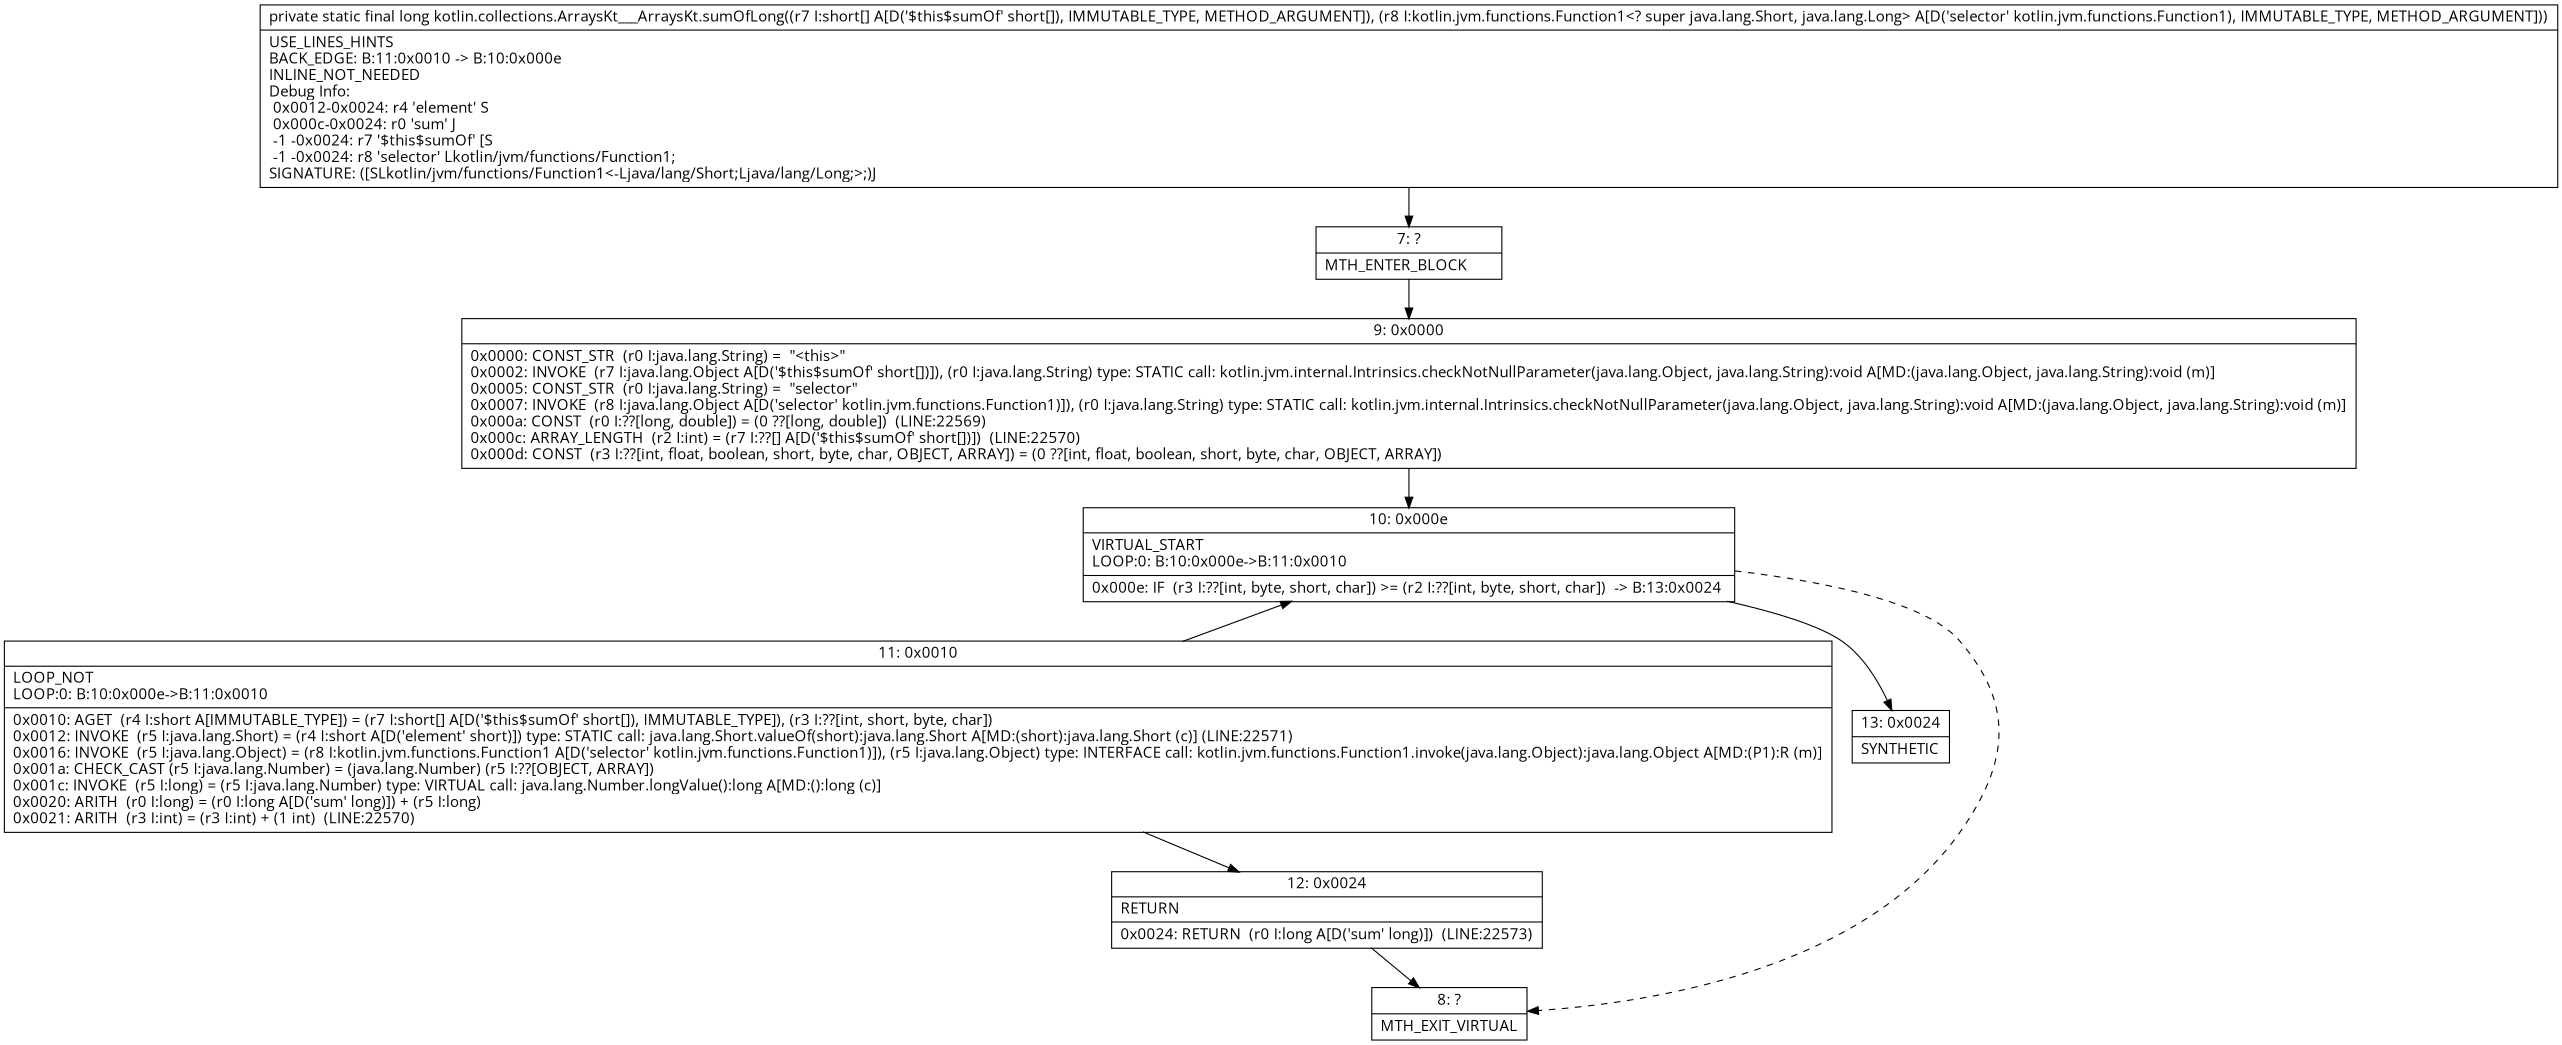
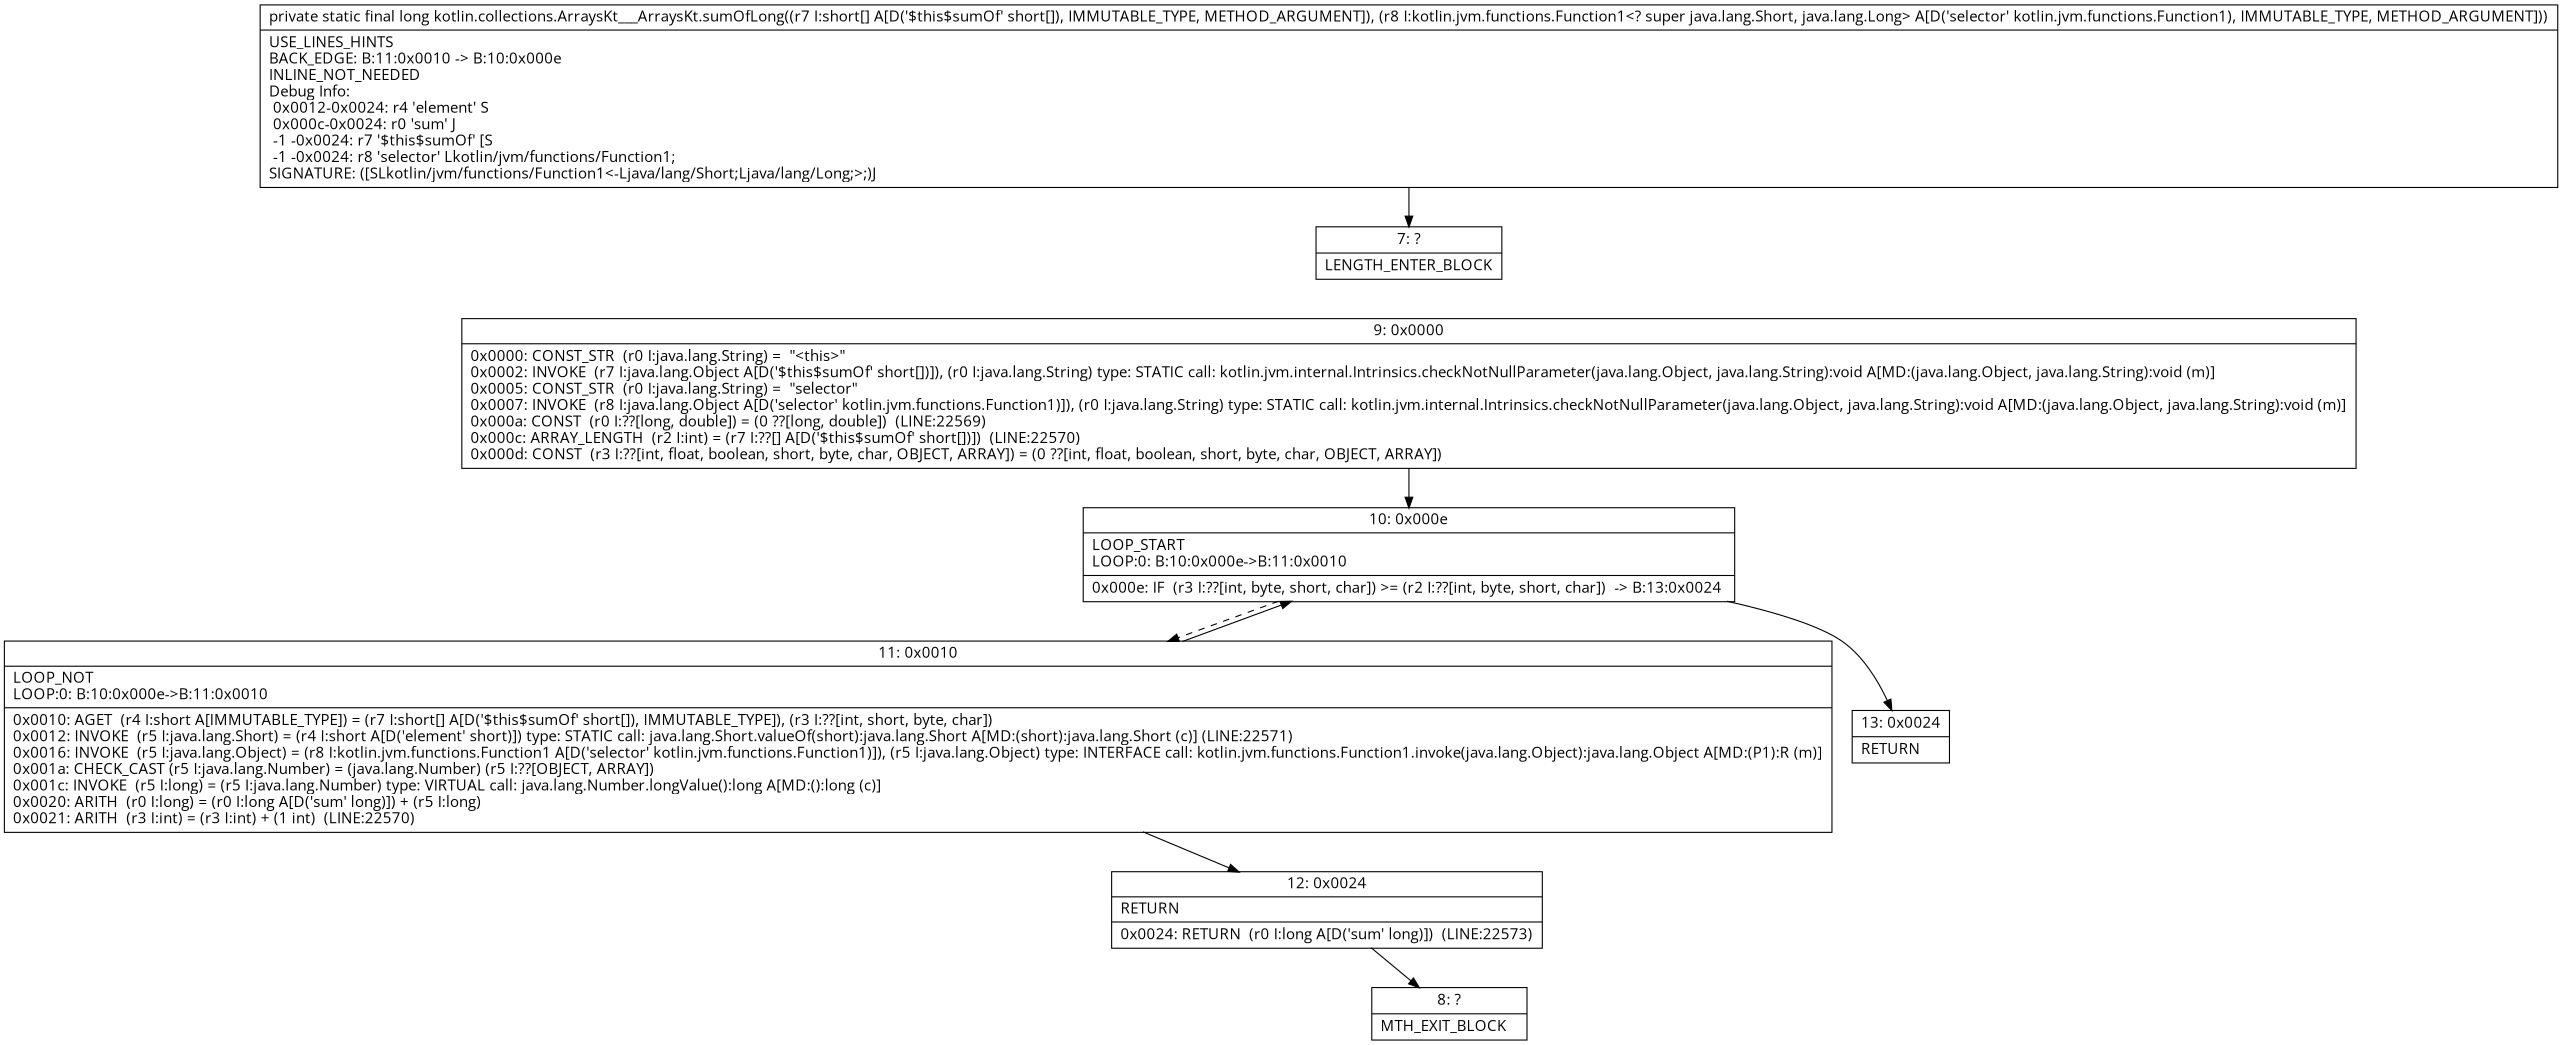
node "7: ?": text "MTH_ENTER_BLOCK" -> "LENGTH_ENTER_BLOCK"
edge "7: ?" -> "9: 0x0000": removed
node "10: 0x000e": text "VIRTUAL_START" -> "LOOP_START"
node "13: 0x0024": text "SYNTHETIC" -> "RETURN"
edge "10: 0x000e" -> "8: ?": now "10: 0x000e" -> "11: 0x0010"
node "8: ?": text "MTH_EXIT_VIRTUAL" -> "MTH_EXIT_BLOCK"
